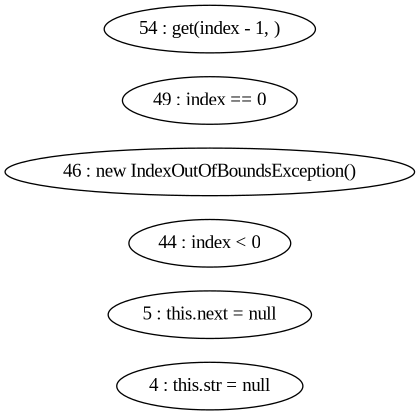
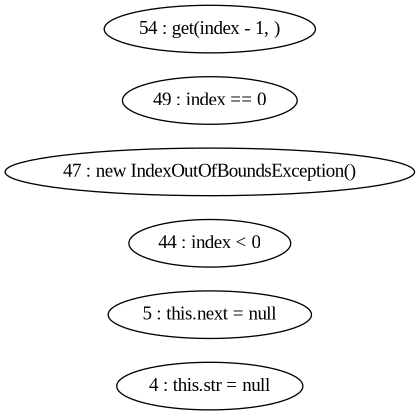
node "46 : new IndexOutOfBoundsException()": label "46 : new IndexOutOfBoundsException()" -> "47 : new IndexOutOfBoundsException()"
